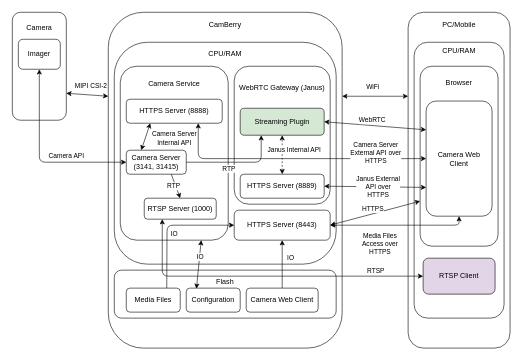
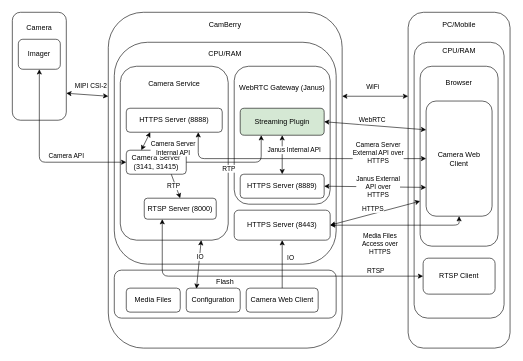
node "HTTPS Server (8888)": moved (174, 111) -> (174, 120)
edge "Streaming Plugin" -- "HTTPS Server (8889)": style dashed -> solid
node "RTSP Server (1000)": label "RTSP Server (1000)" -> "RTSP Server (8000)"
edge "Media Files" -> "HTTPS Server (8443)": removed, label "IO"
node "RTSP Client": fillcolor #e1d5e7 -> #ffffff
